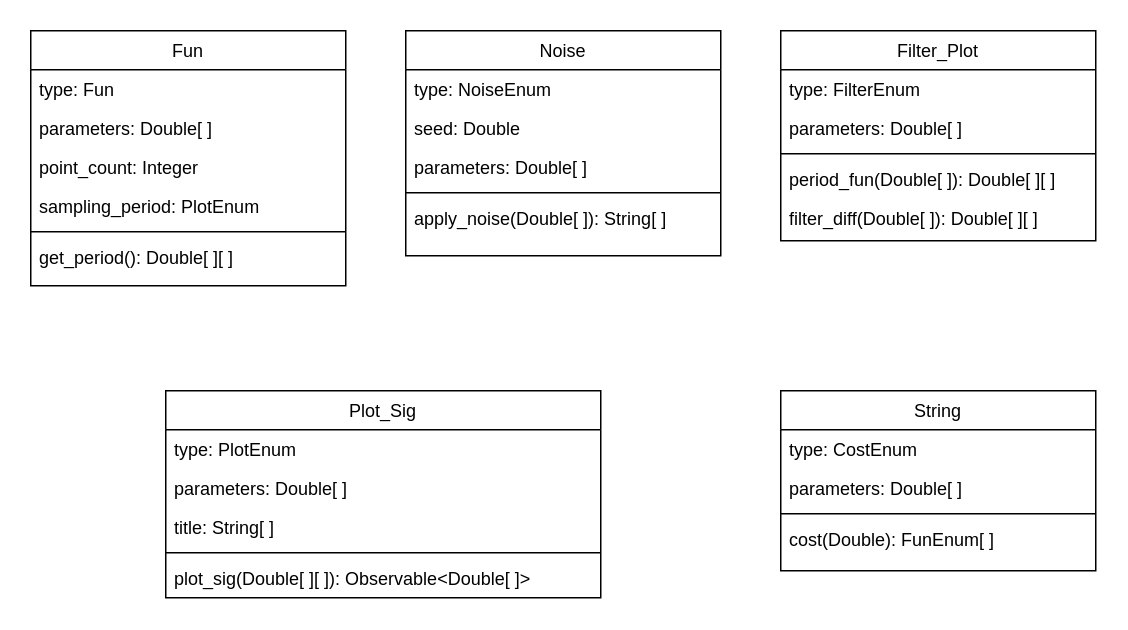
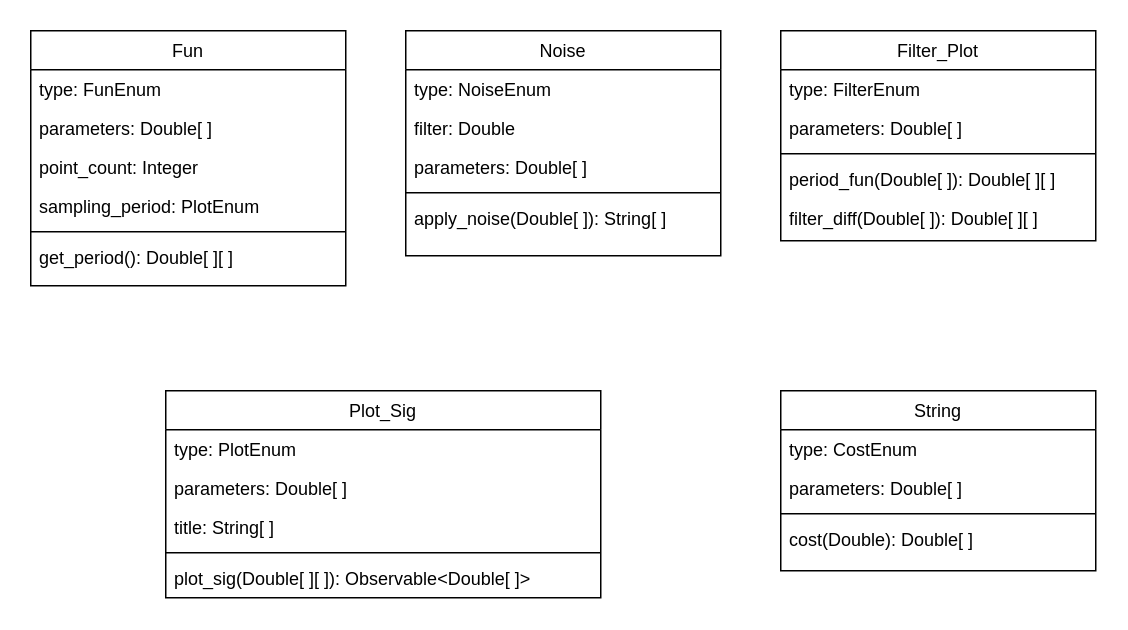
node "type: Fun": label "type: Fun" -> "type: FunEnum"
node "seed: Double": label "seed: Double" -> "filter: Double"
node "cost(Double): FunEnum[ ]": label "cost(Double): FunEnum[ ]" -> "cost(Double): Double[ ]"
